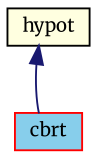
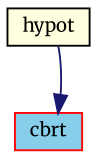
edge "cbrt" -> "hypot": reversed
